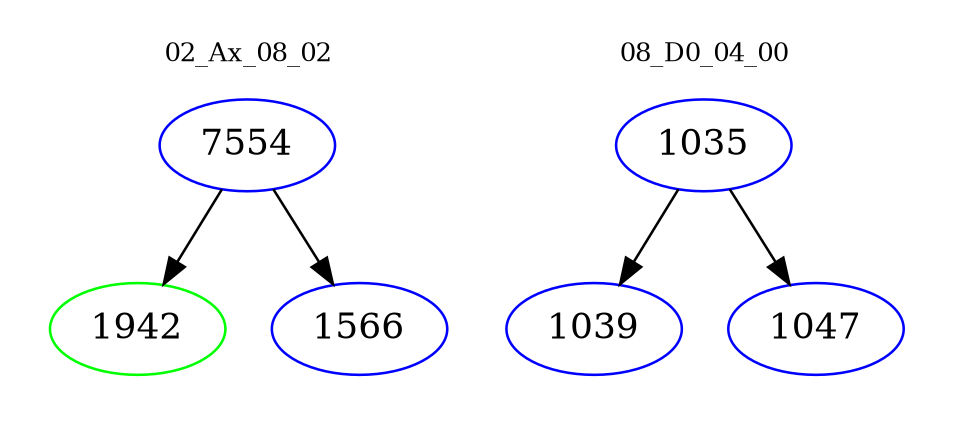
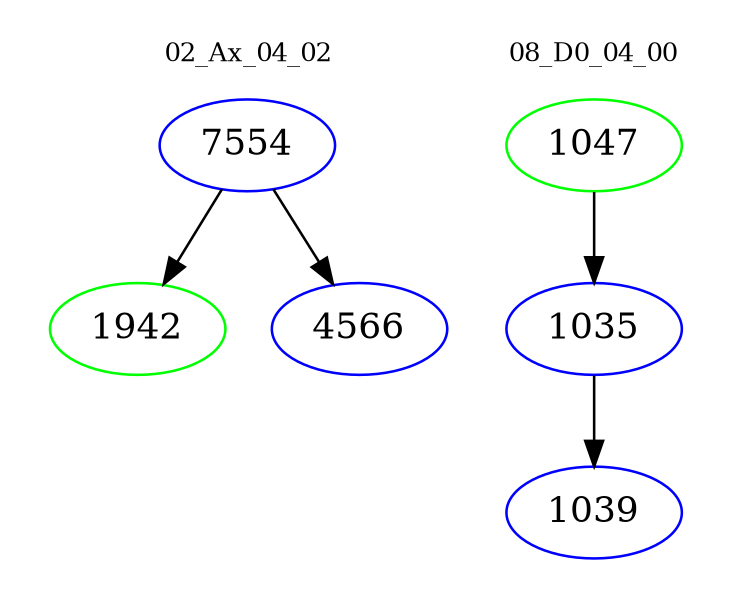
cluster "02_Ax_08_02": label "02_Ax_08_02" -> "02_Ax_04_02"
edge "1035" -> "1047": reversed
node "1566": label "1566" -> "4566"
node "1047": color blue -> green
